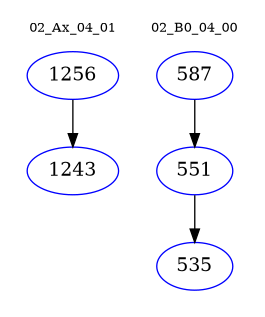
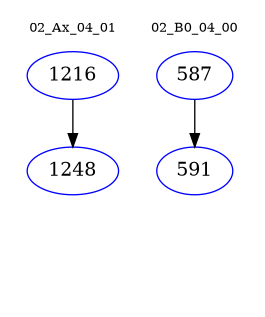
node "1256": label "1256" -> "1216"
node "1243": label "1243" -> "1248"
node "551": label "551" -> "591"
node "535": removed
